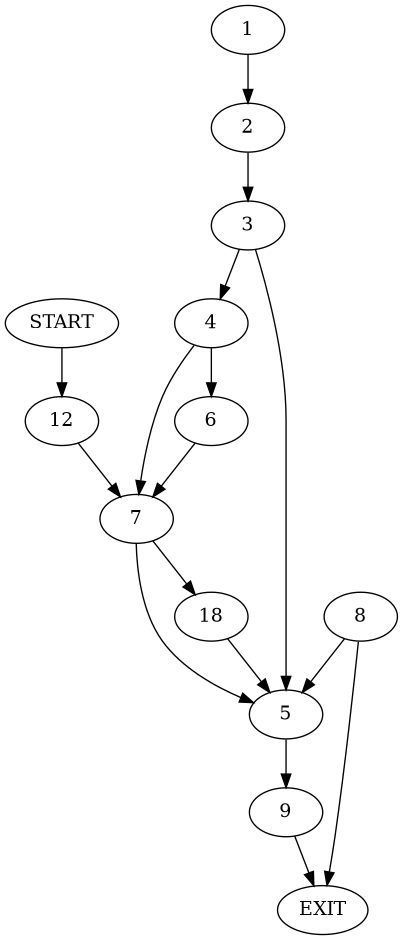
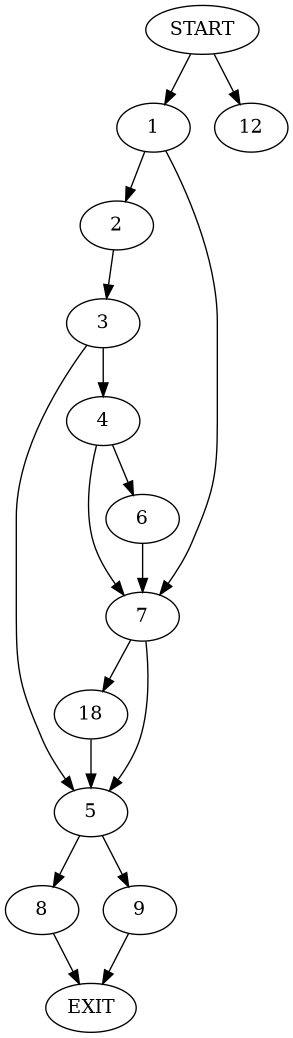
edge "START" -> "1": added
edge "12" -> "7": now "1" -> "7"
edge "8" -> "5": reversed
